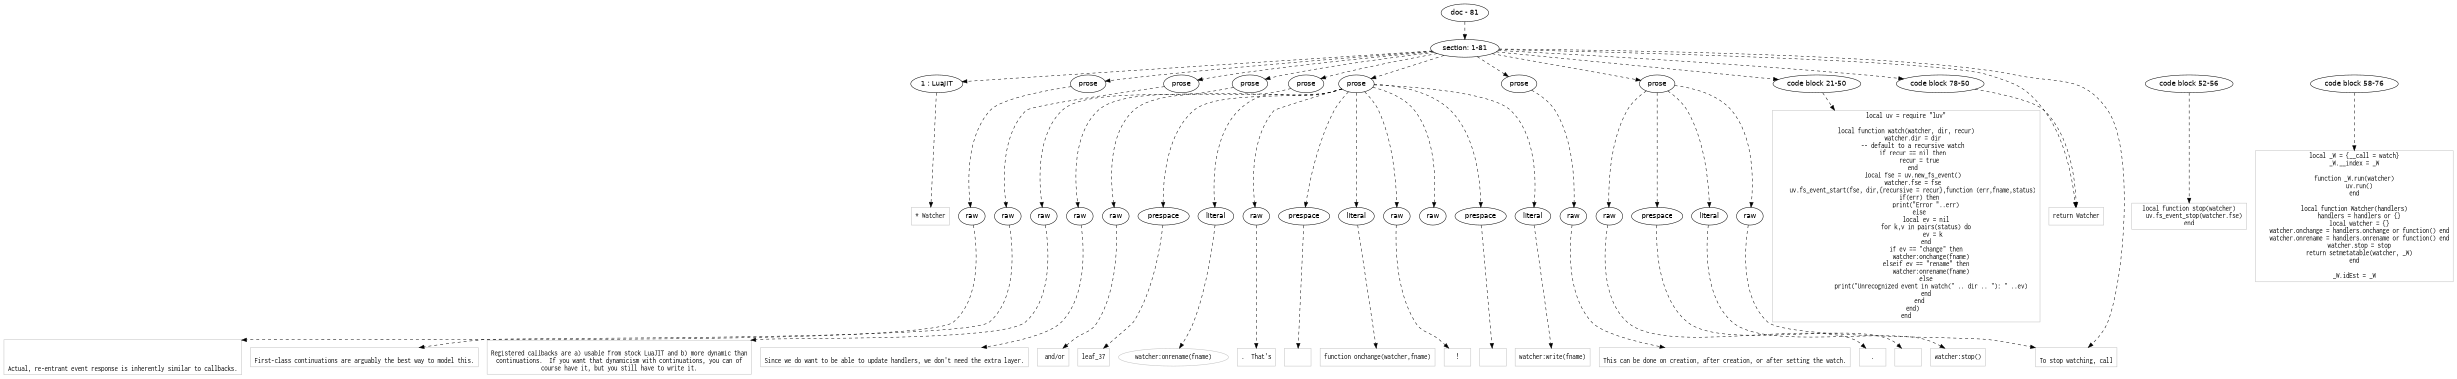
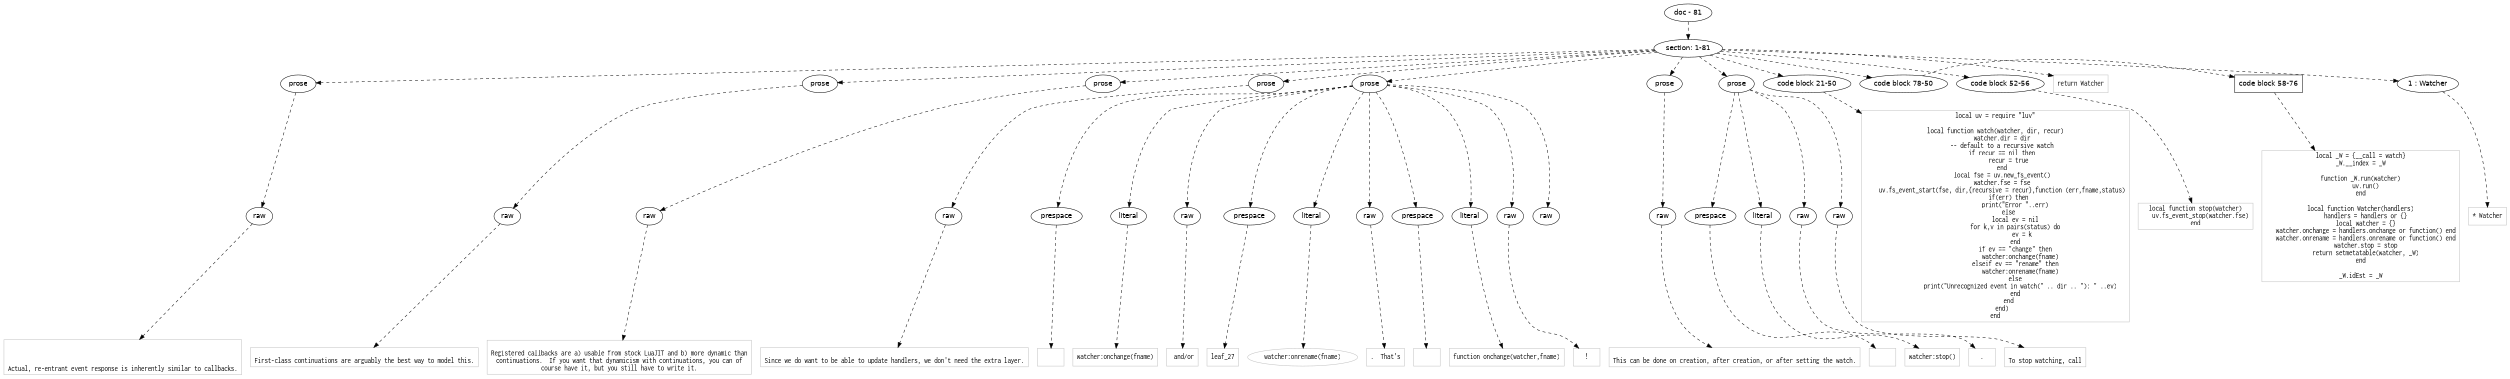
edge "section: 1-81" -> "To stop watching, call": now "section: 1-81" -> "code block 52-56"
node "1 : LuaJIT": label "1 : LuaJIT" -> "1 : Watcher"
node "code block 58-76": shape ellipse -> box
edge "code block 78-50" -> "return Watcher": now "code block 78-50" -> "code block 58-76"
node "leaf_37": label "leaf_37" -> "leaf_27"
node "watcher:write(fname)": label "watcher:write(fname)" -> "watcher:onchange(fname)"
